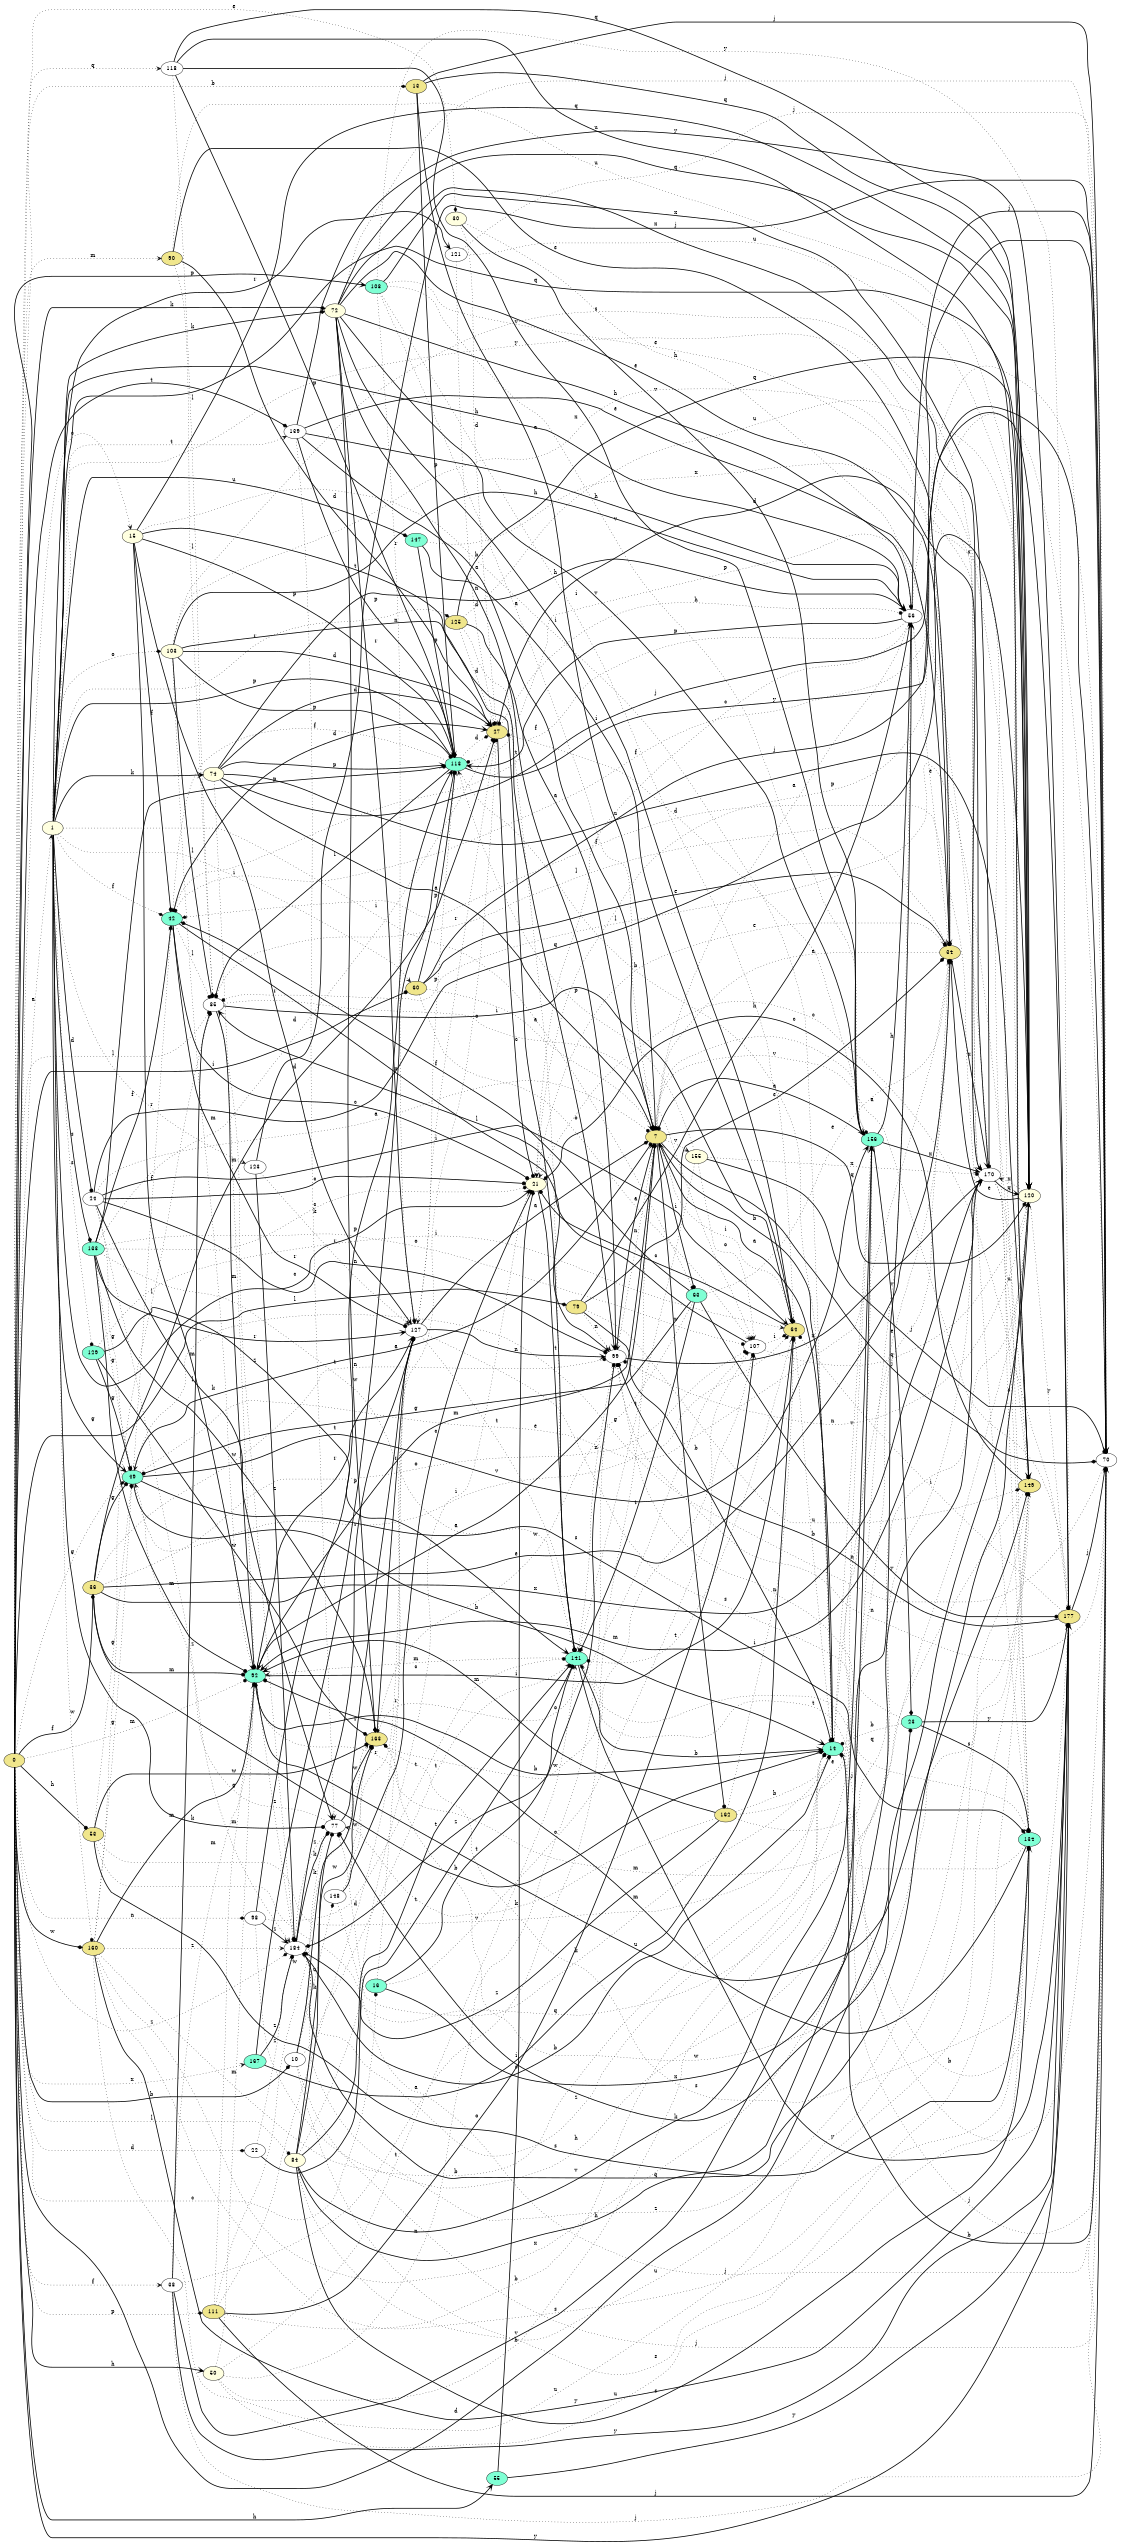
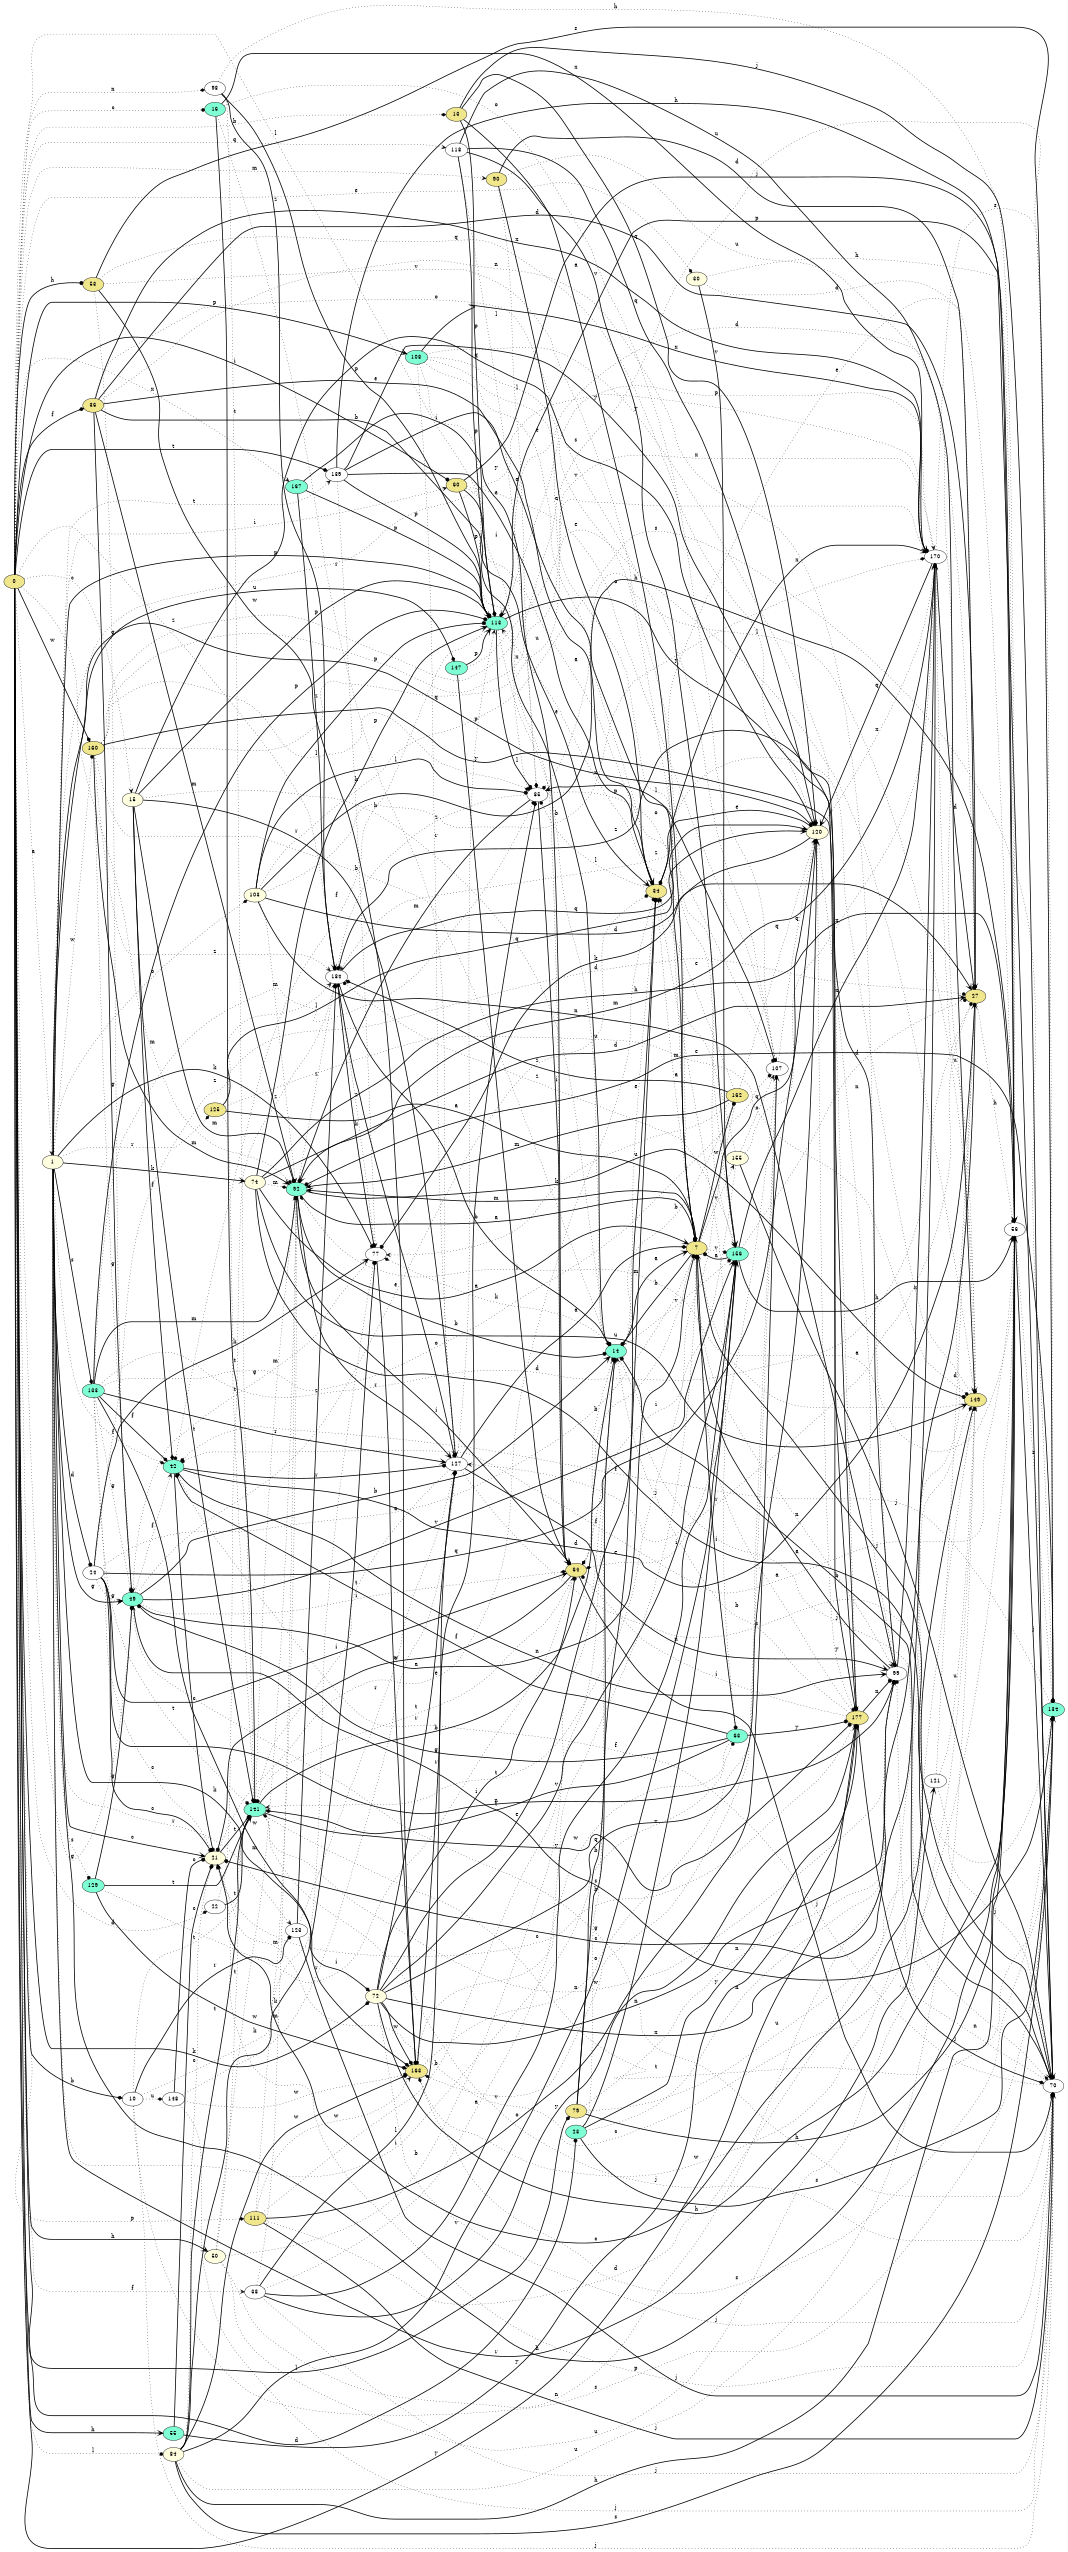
edge "42" -> "85": now "133" -> "85"
edge "156" -> "23": reversed
edge "10" -> "127": now "10" -> "123"
edge "64" -> "70": added, label "j"
